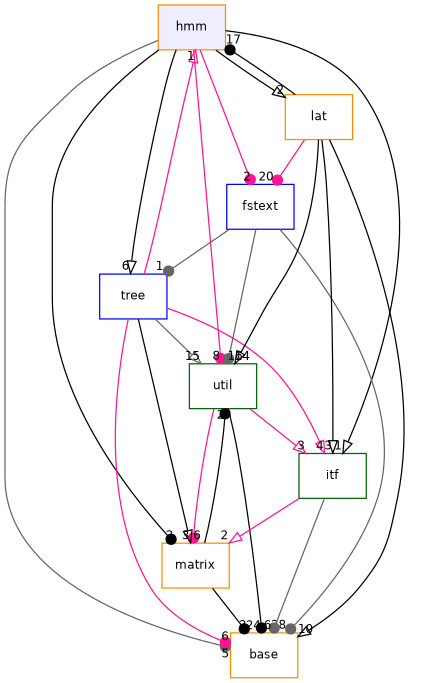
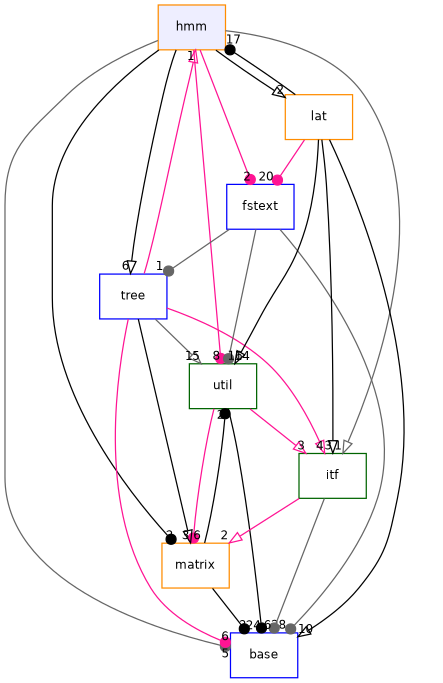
edge "hmm" -> "itf": color black -> gray40
node "base": color darkorange -> blue
